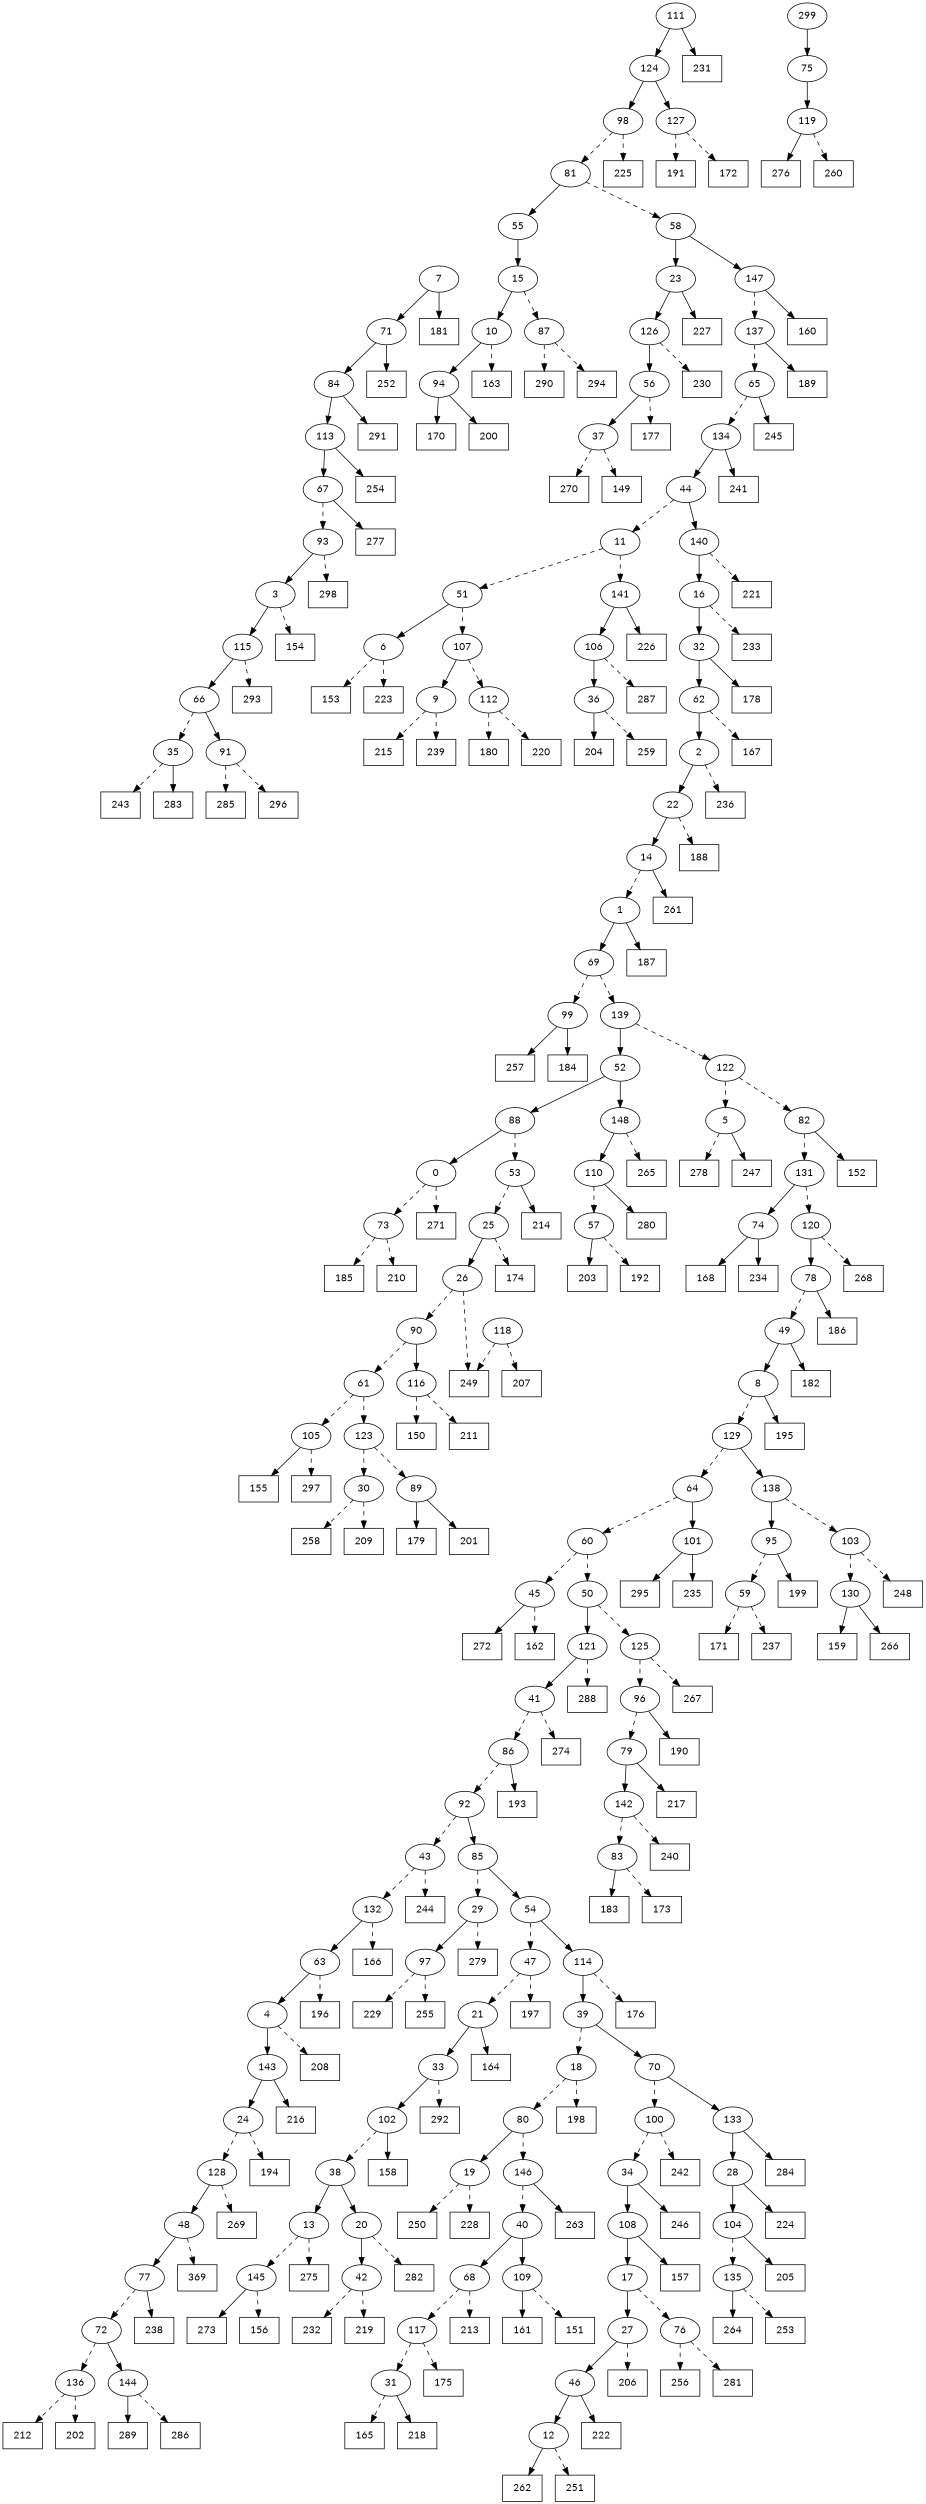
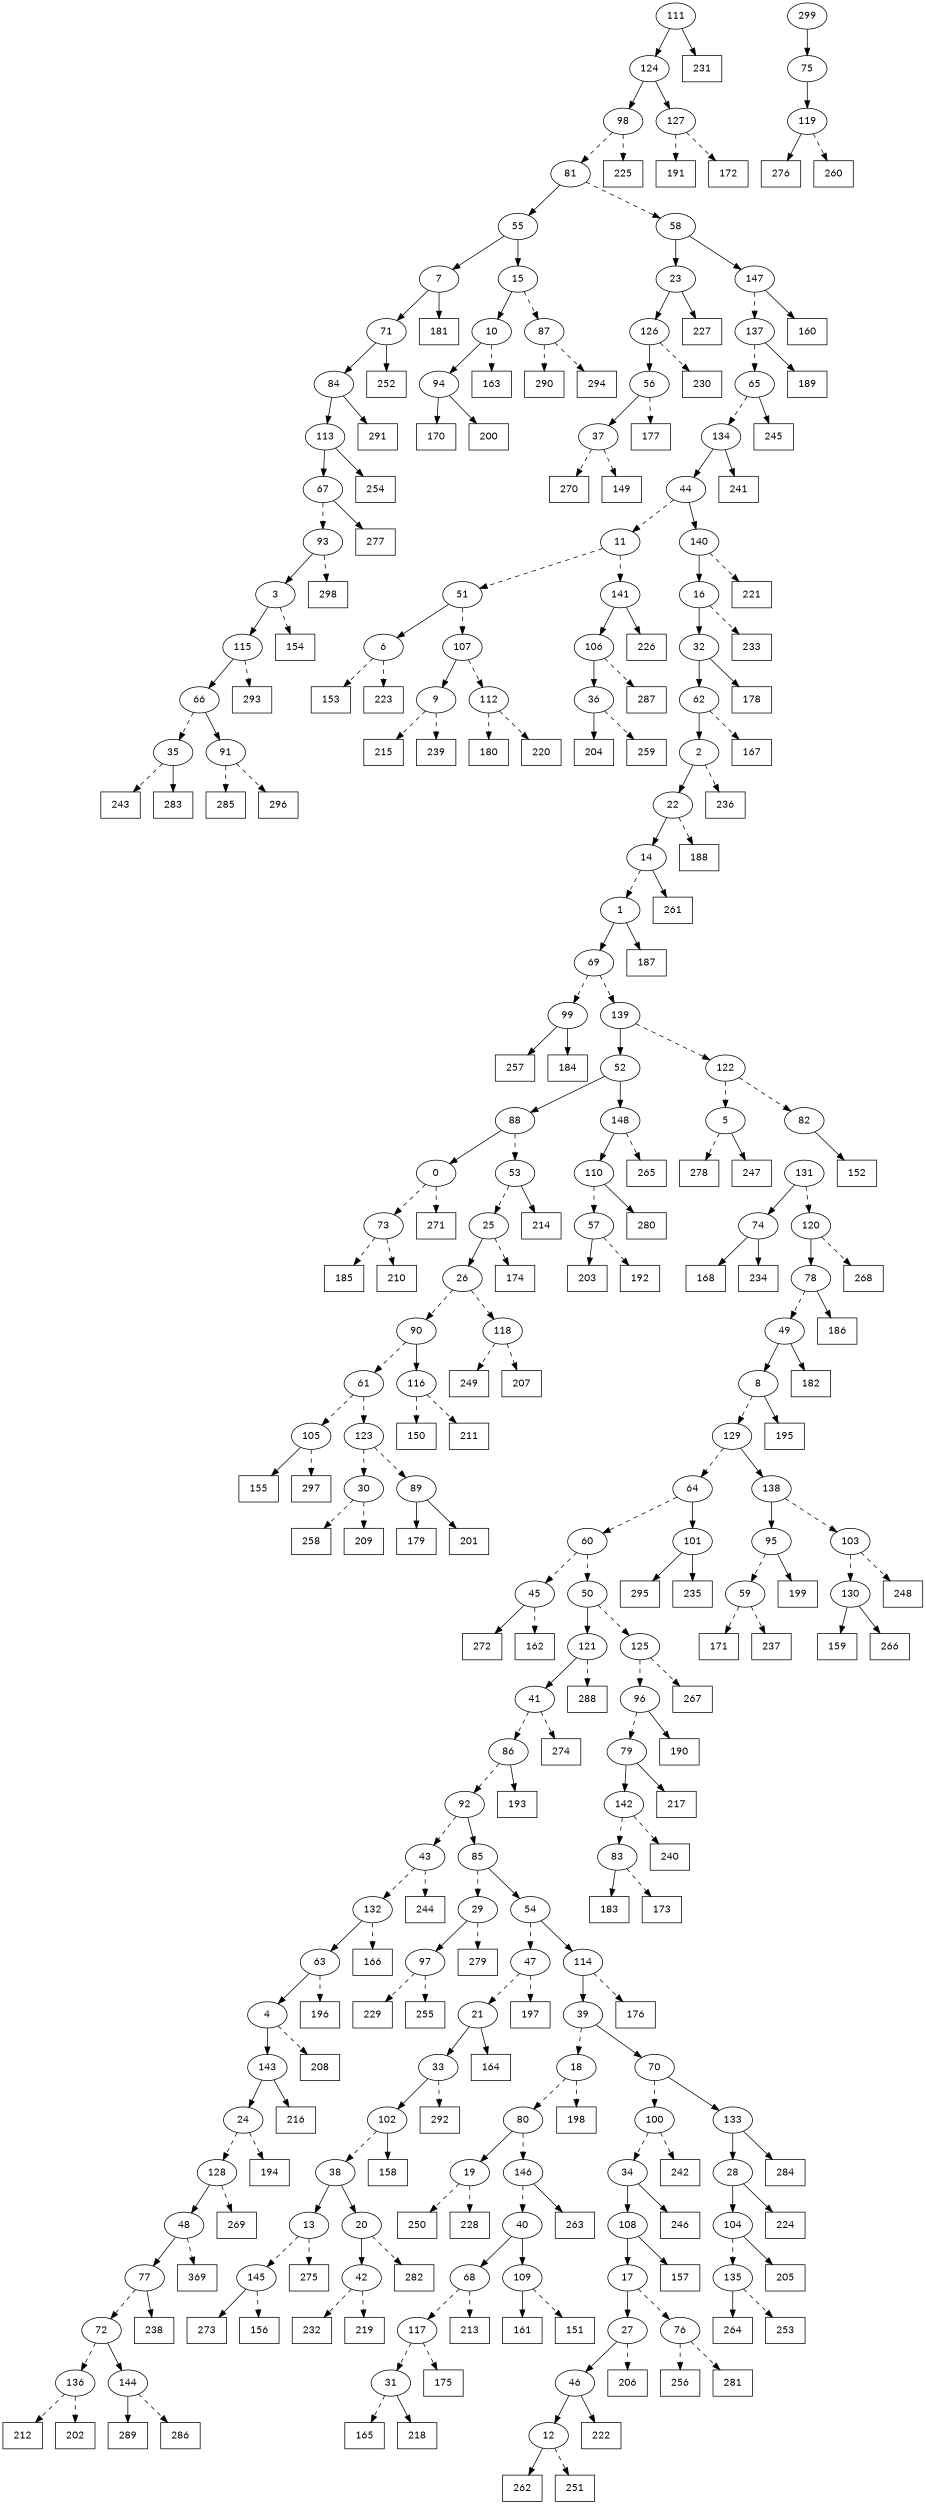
edge "55" -> "7": added
edge "82" -> "131": removed
edge "26" -> "249": now "26" -> "118"
